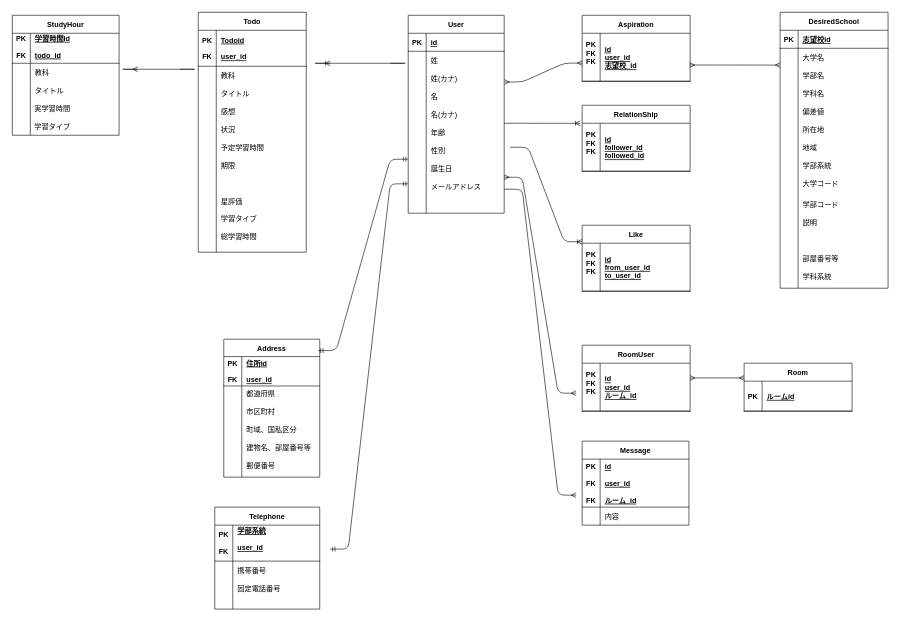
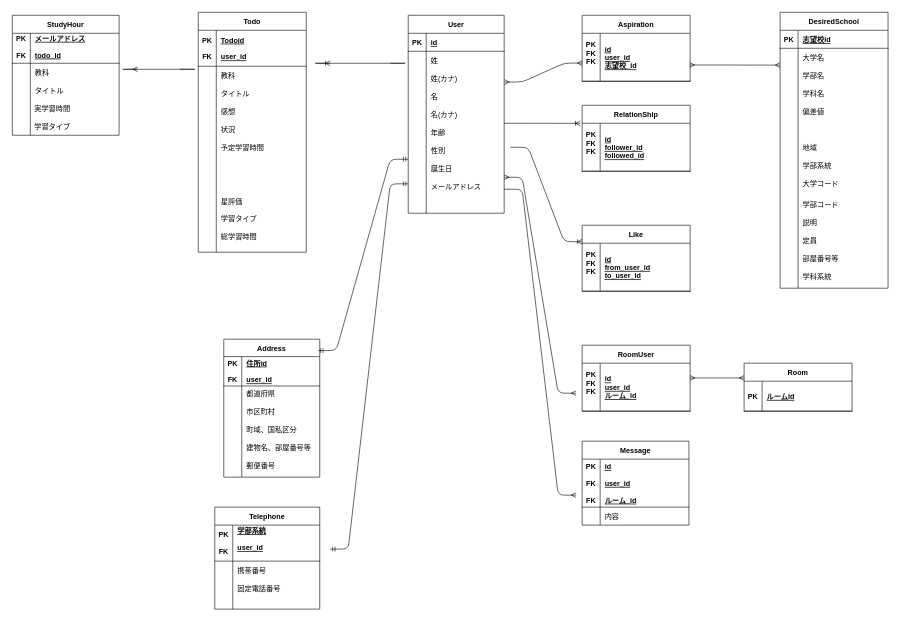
node "学習時間id todo_id": label "学習時間id todo_id" -> "メールアドレス todo_id"
node "所在地": removed
node "期限": removed
node "定員": added
